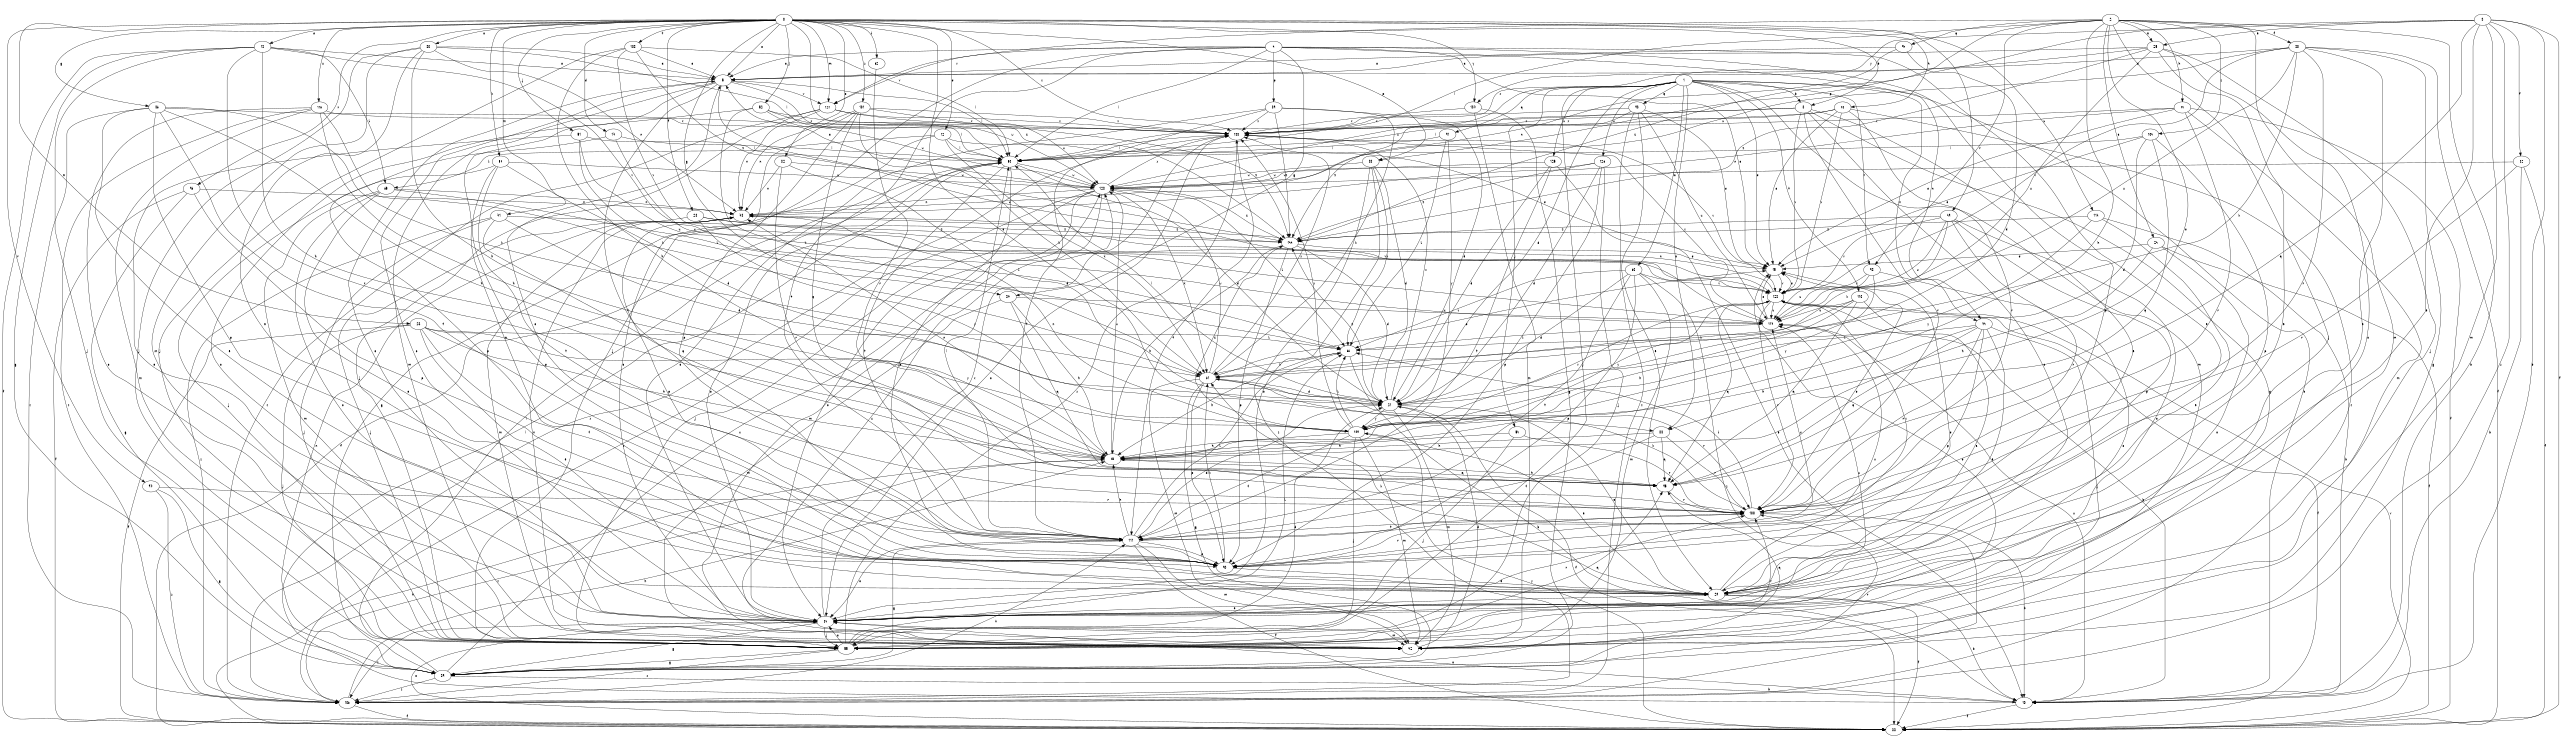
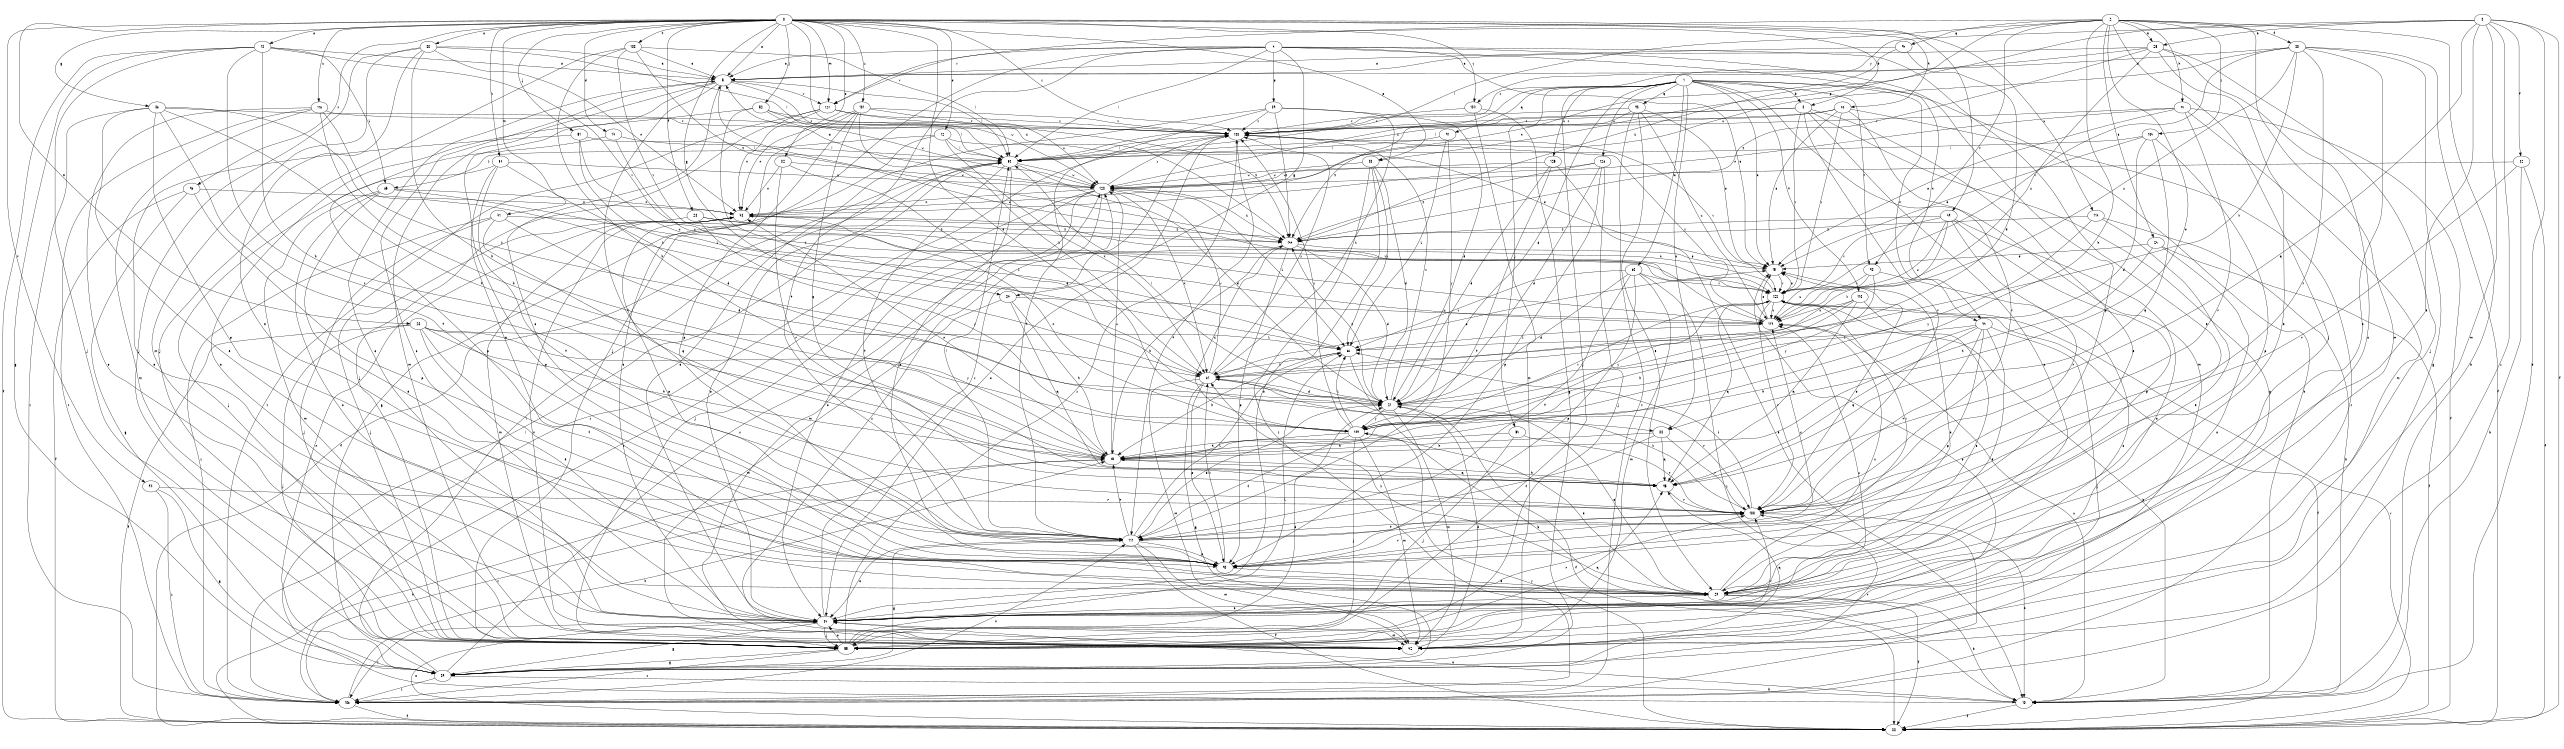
node "62": removed
